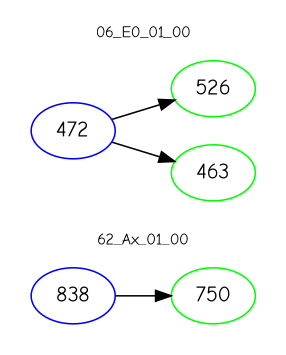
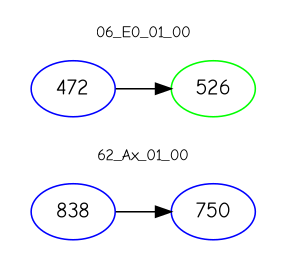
node "463": removed
node "750": color green -> blue
